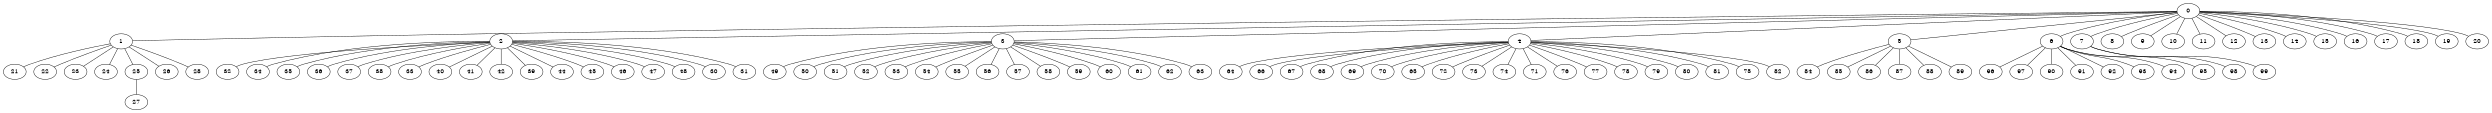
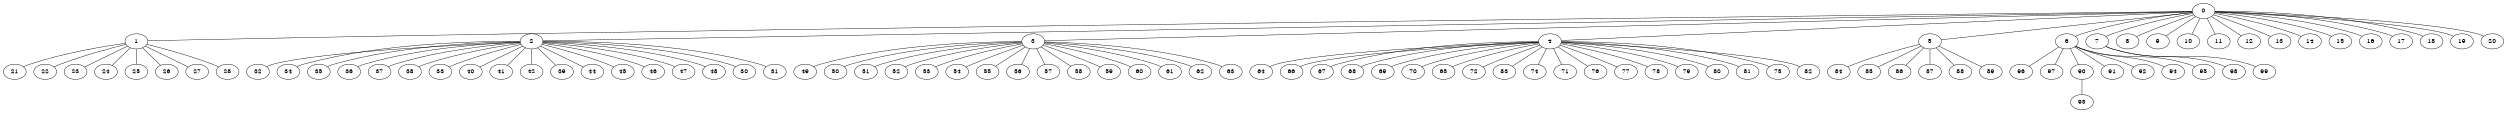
edge "6" -- "93": now "90" -- "93"
node "73": label "73" -> "83"
edge "25" -- "27": now "1" -- "27"
